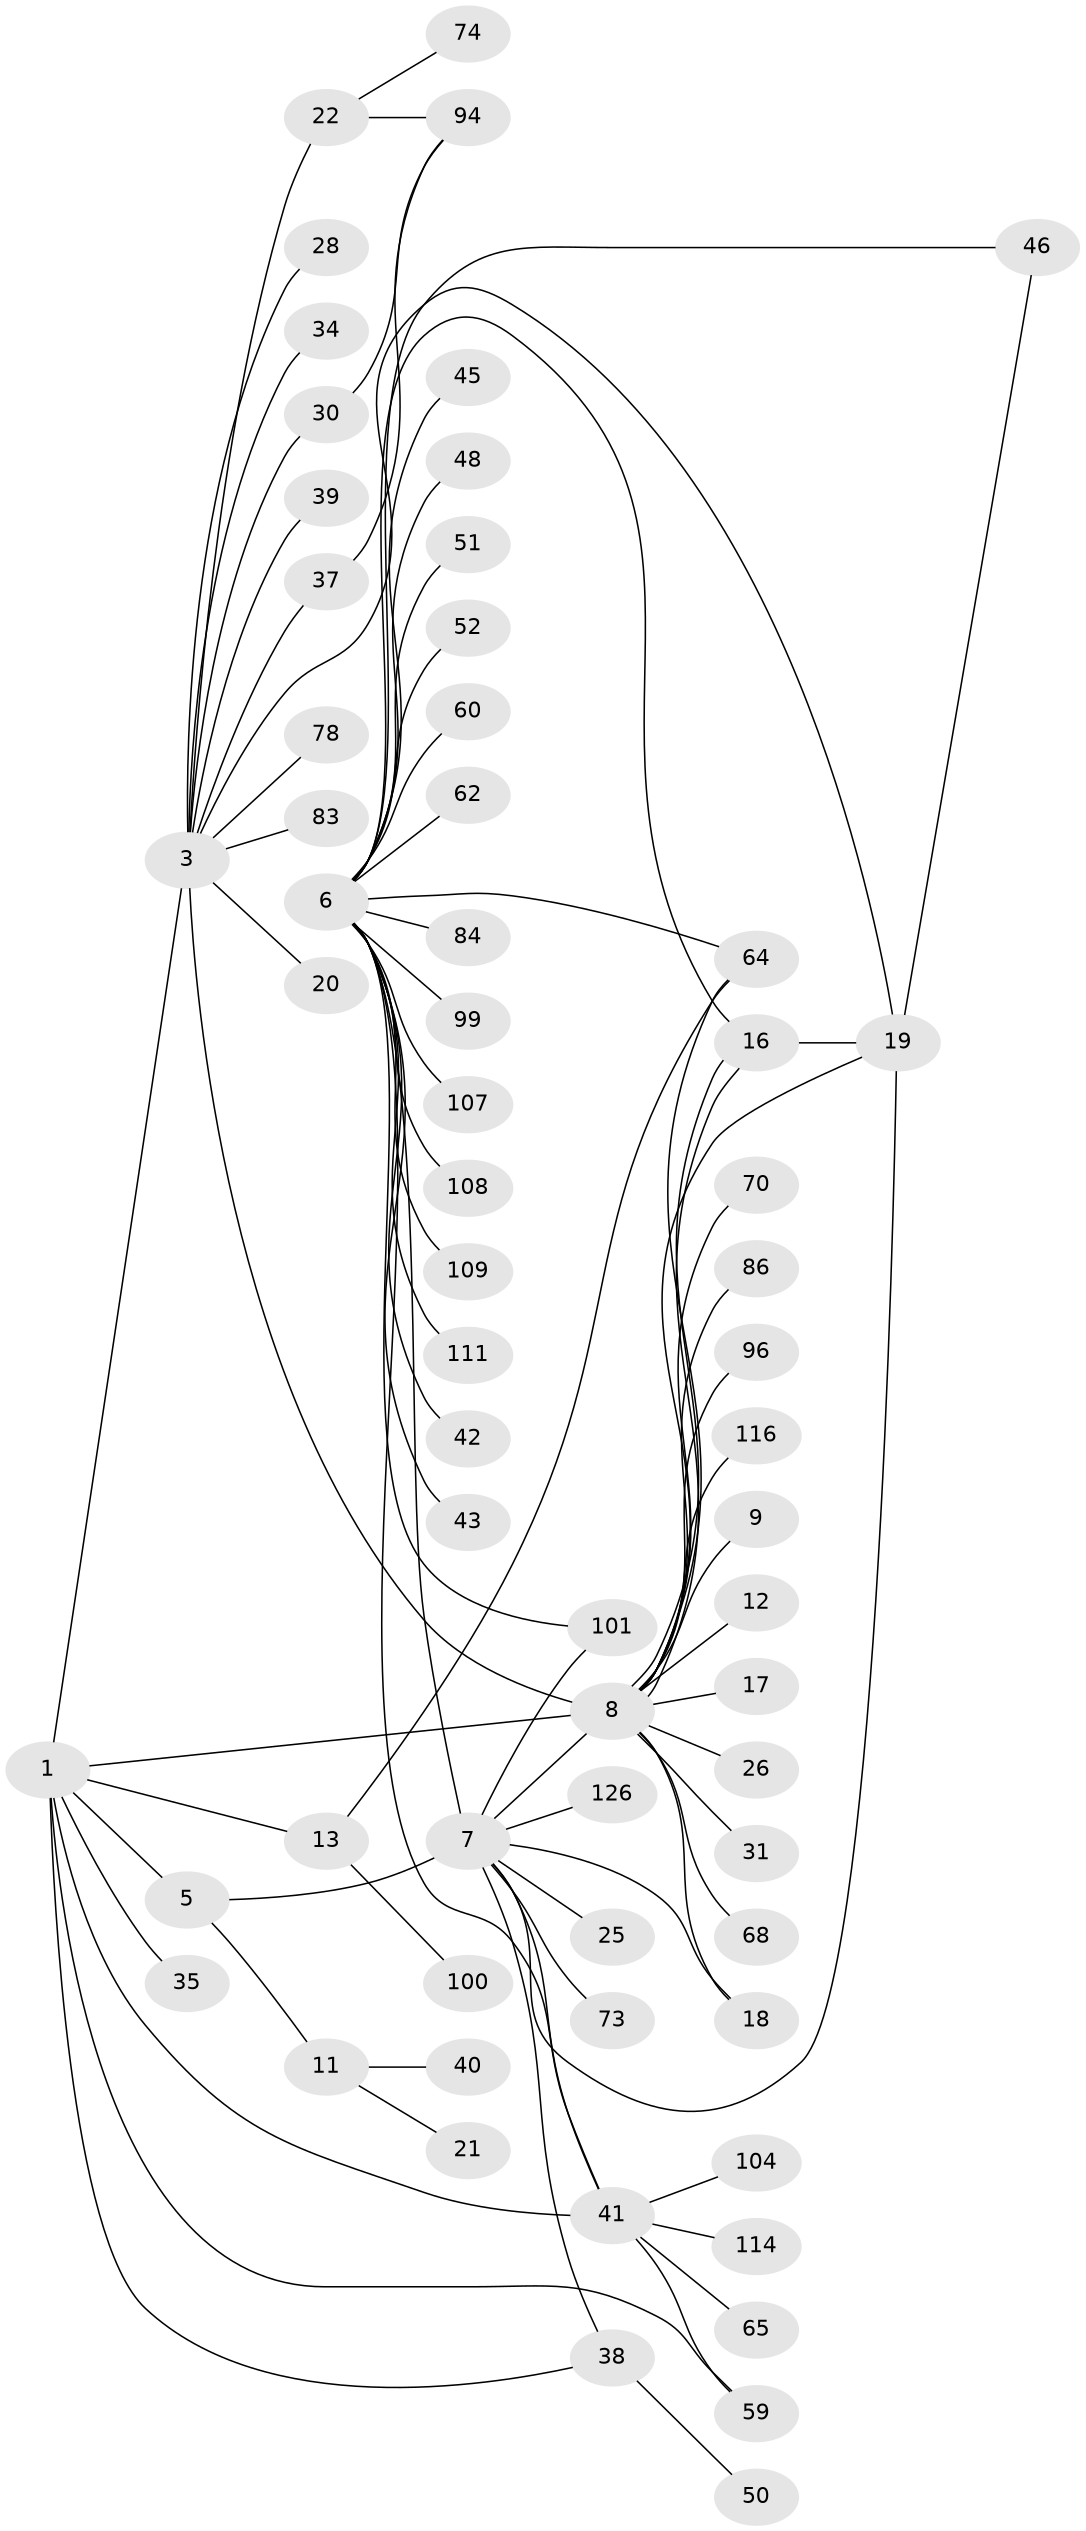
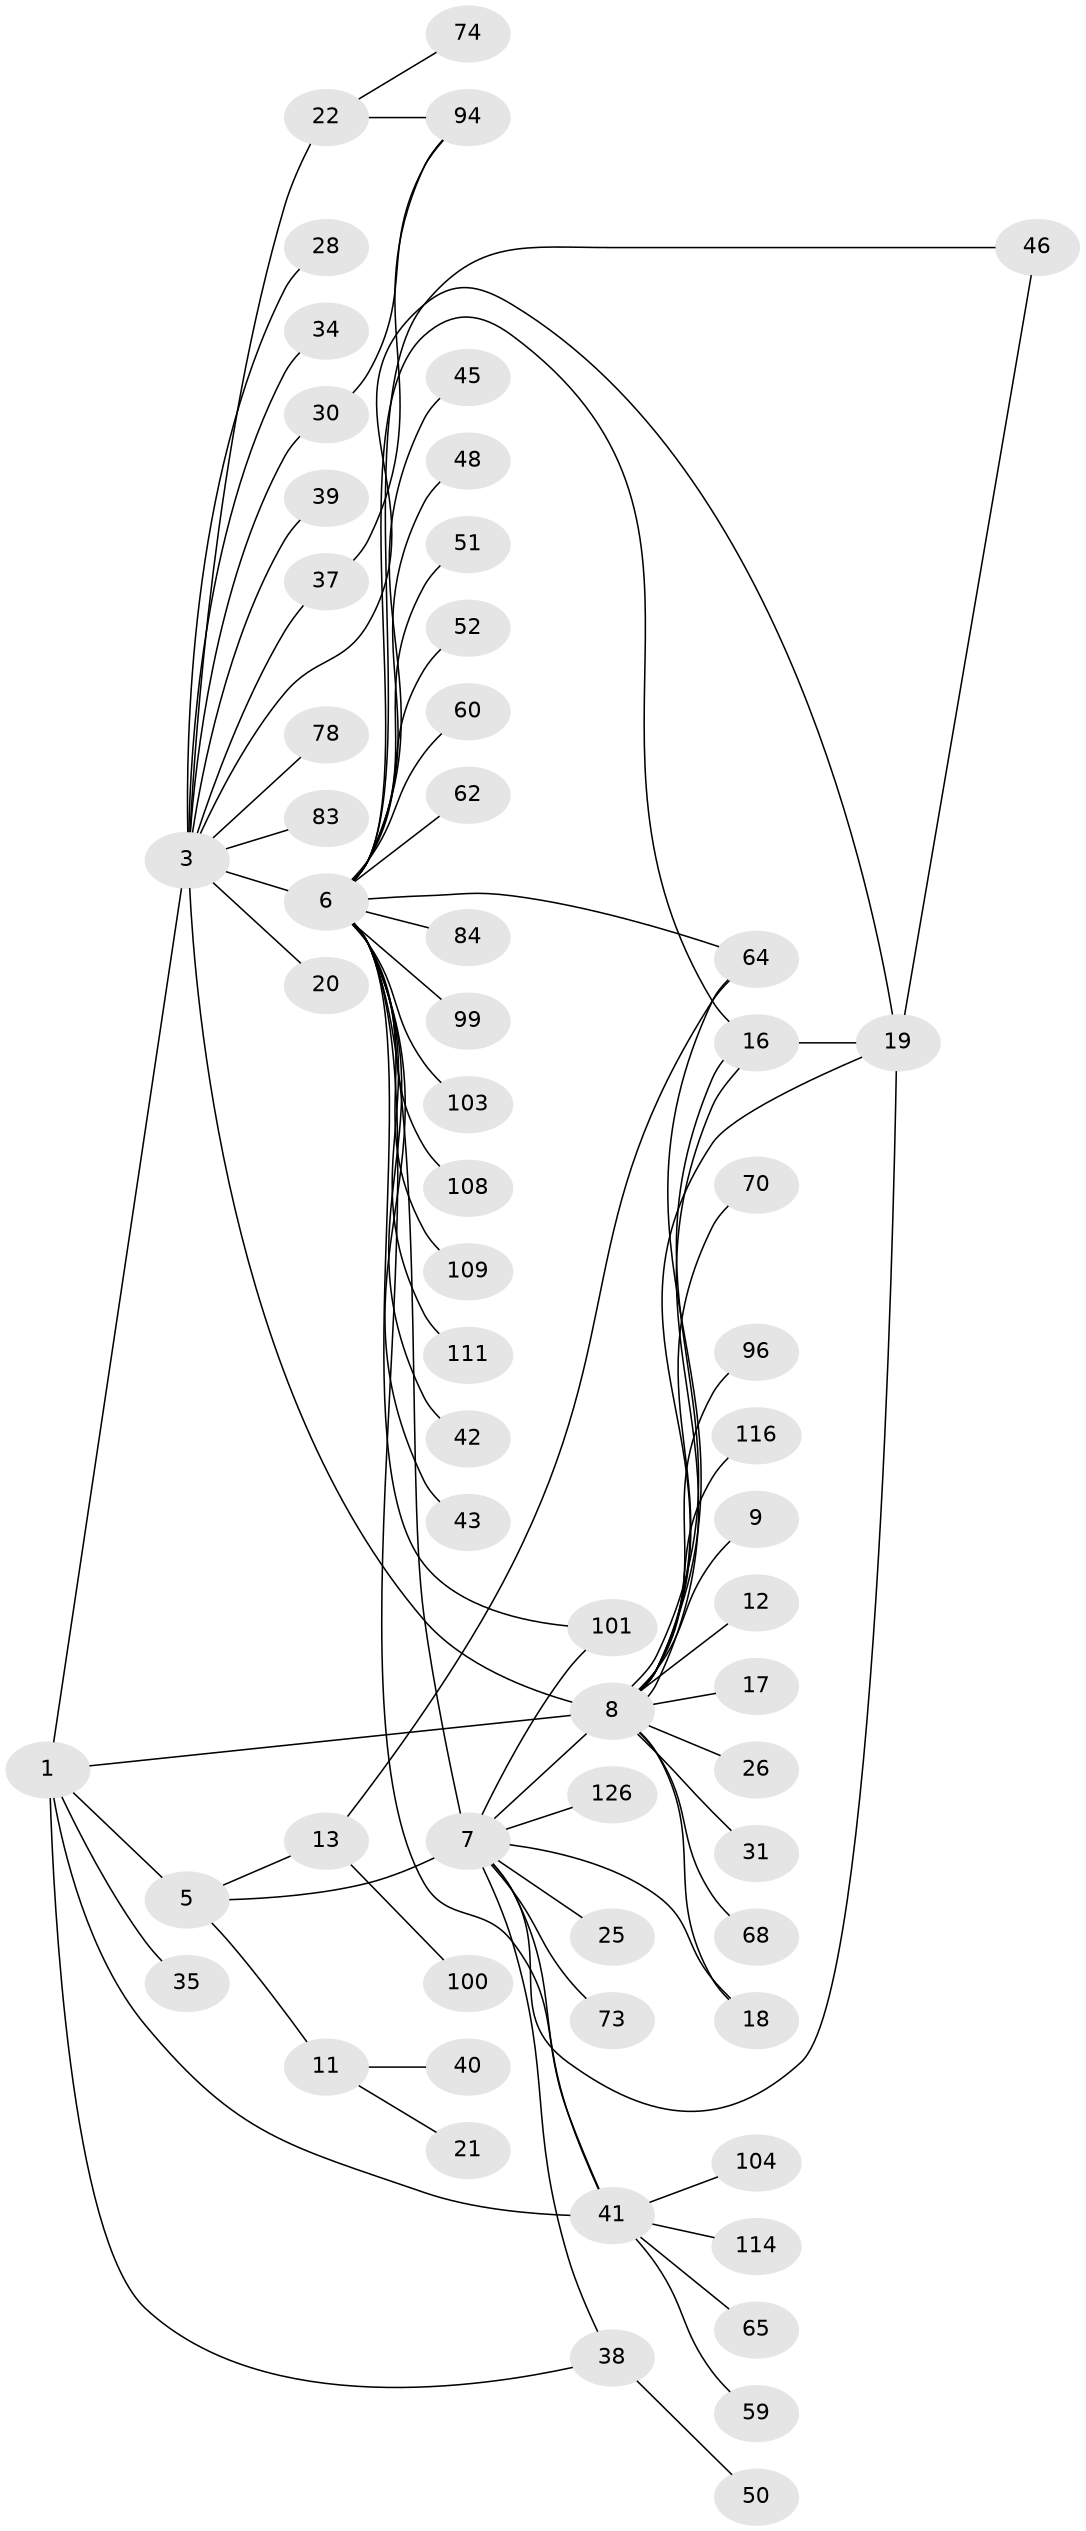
edge "3" -- "6": added
node "107": label "107" -> "103"
node "86": removed
edge "1" -- "13": now "5" -- "13"
edge "1" -- "59": removed
